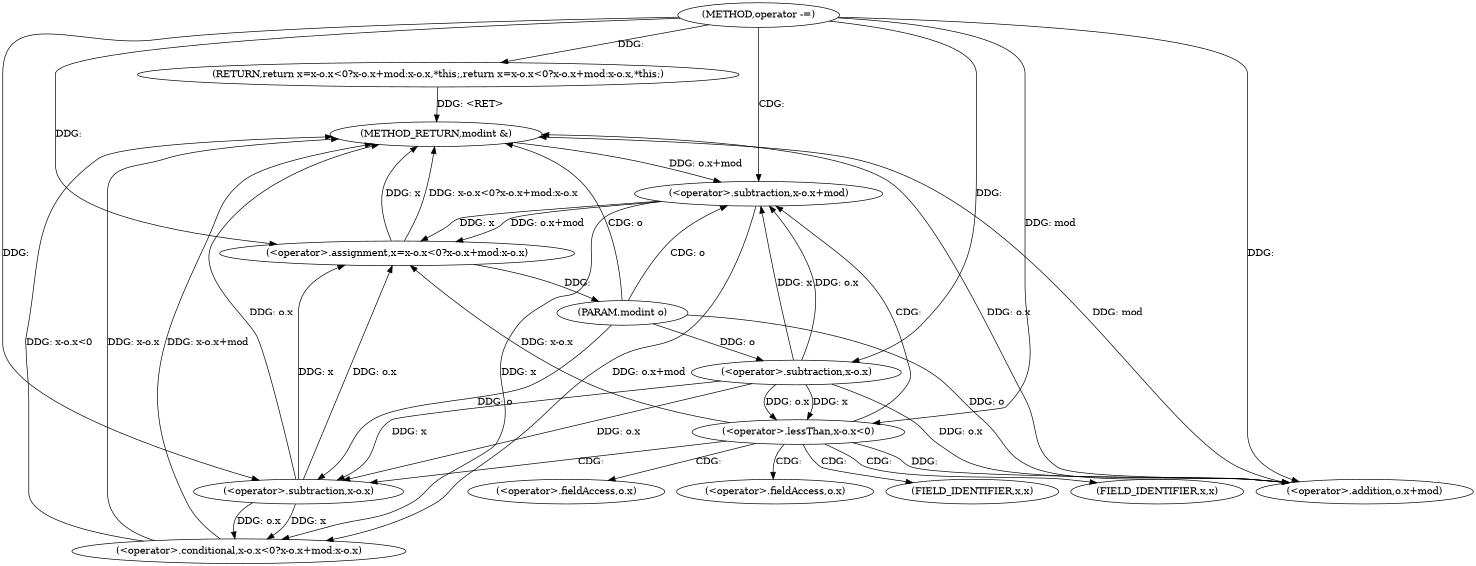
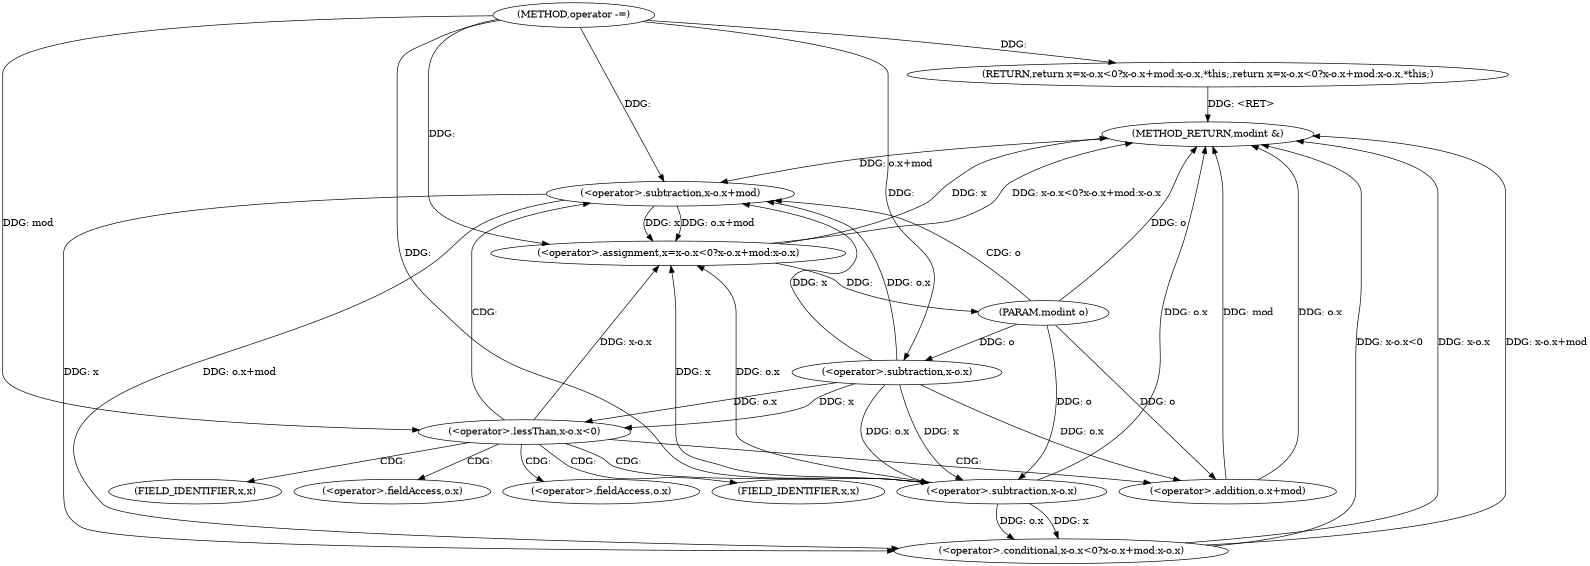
edge "(METHOD,operator -=)" -> "(<operator>.addition,o.x+mod)": removed, label "DDG:"
edge "(METHOD,operator -=)" -> "(<operator>.subtraction,x-o.x+mod)": label "CDG: " -> "DDG: "
edge "(PARAM,modint o)" -> "(METHOD_RETURN,modint &)": label "CDG: o" -> "DDG: o"
edge "(<operator>.lessThan,x-o.x<0)" -> "(<operator>.addition,o.x+mod)": label "DDG: " -> "CDG: "
